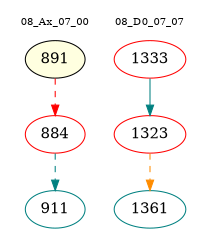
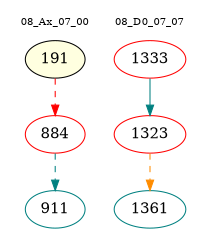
node "891": label "891" -> "191"
